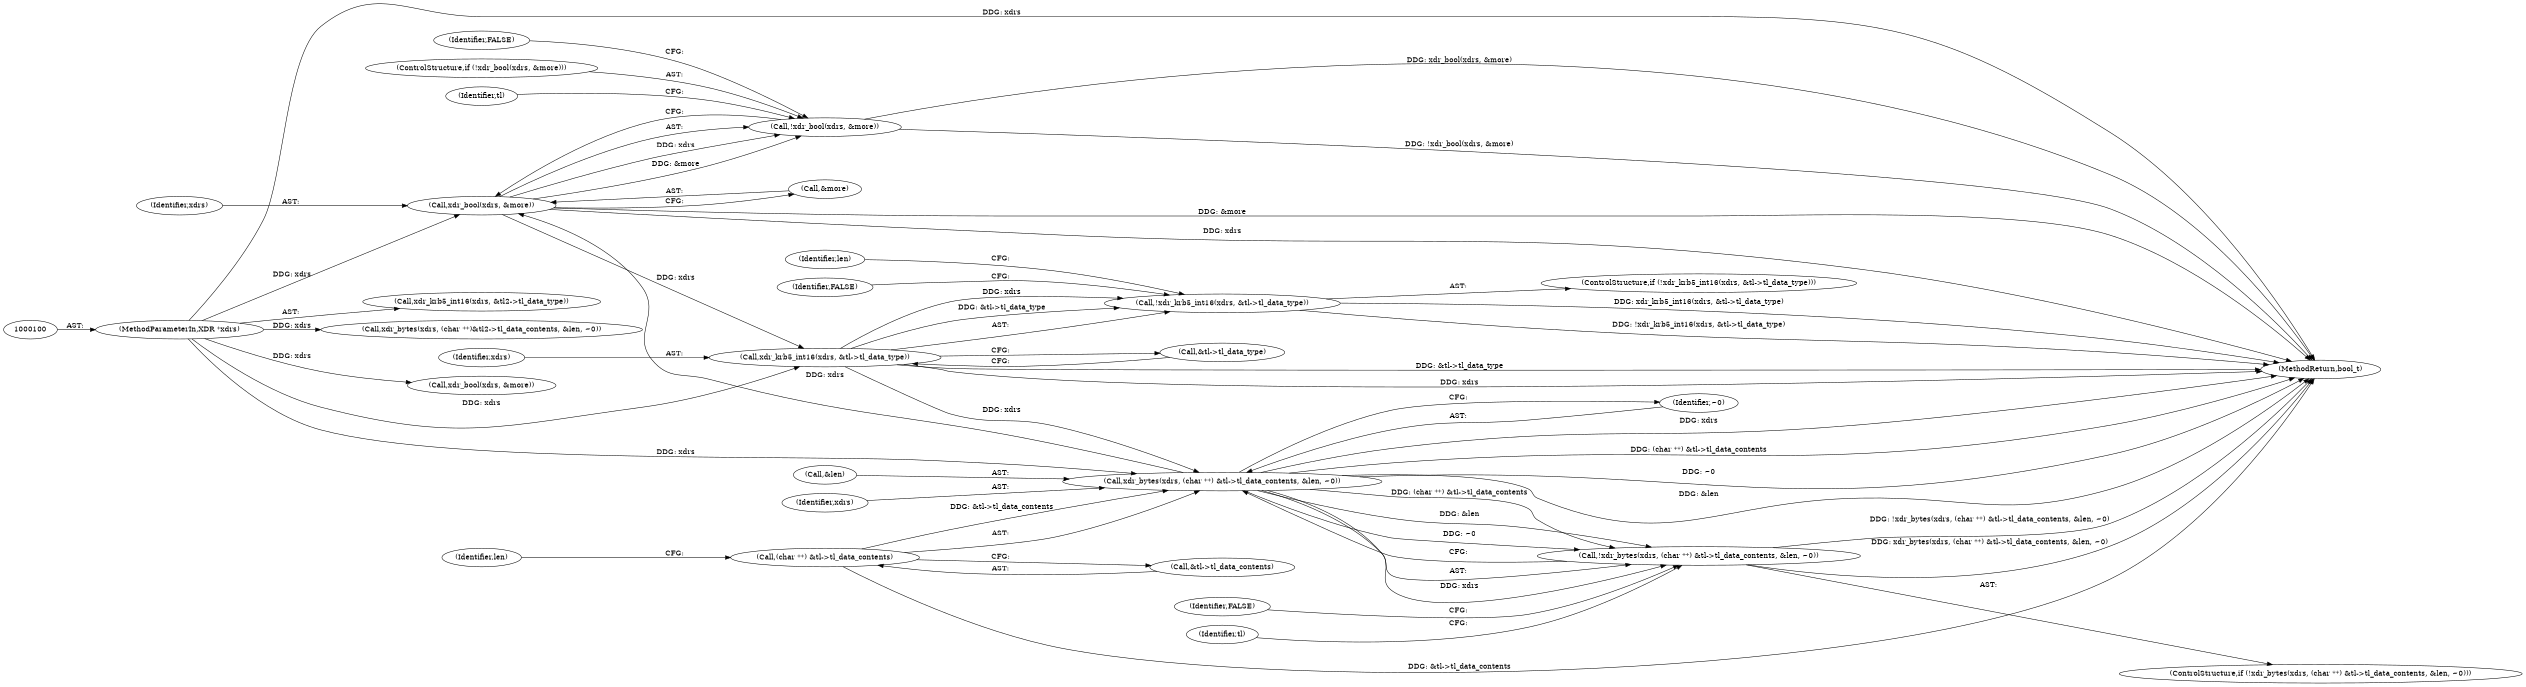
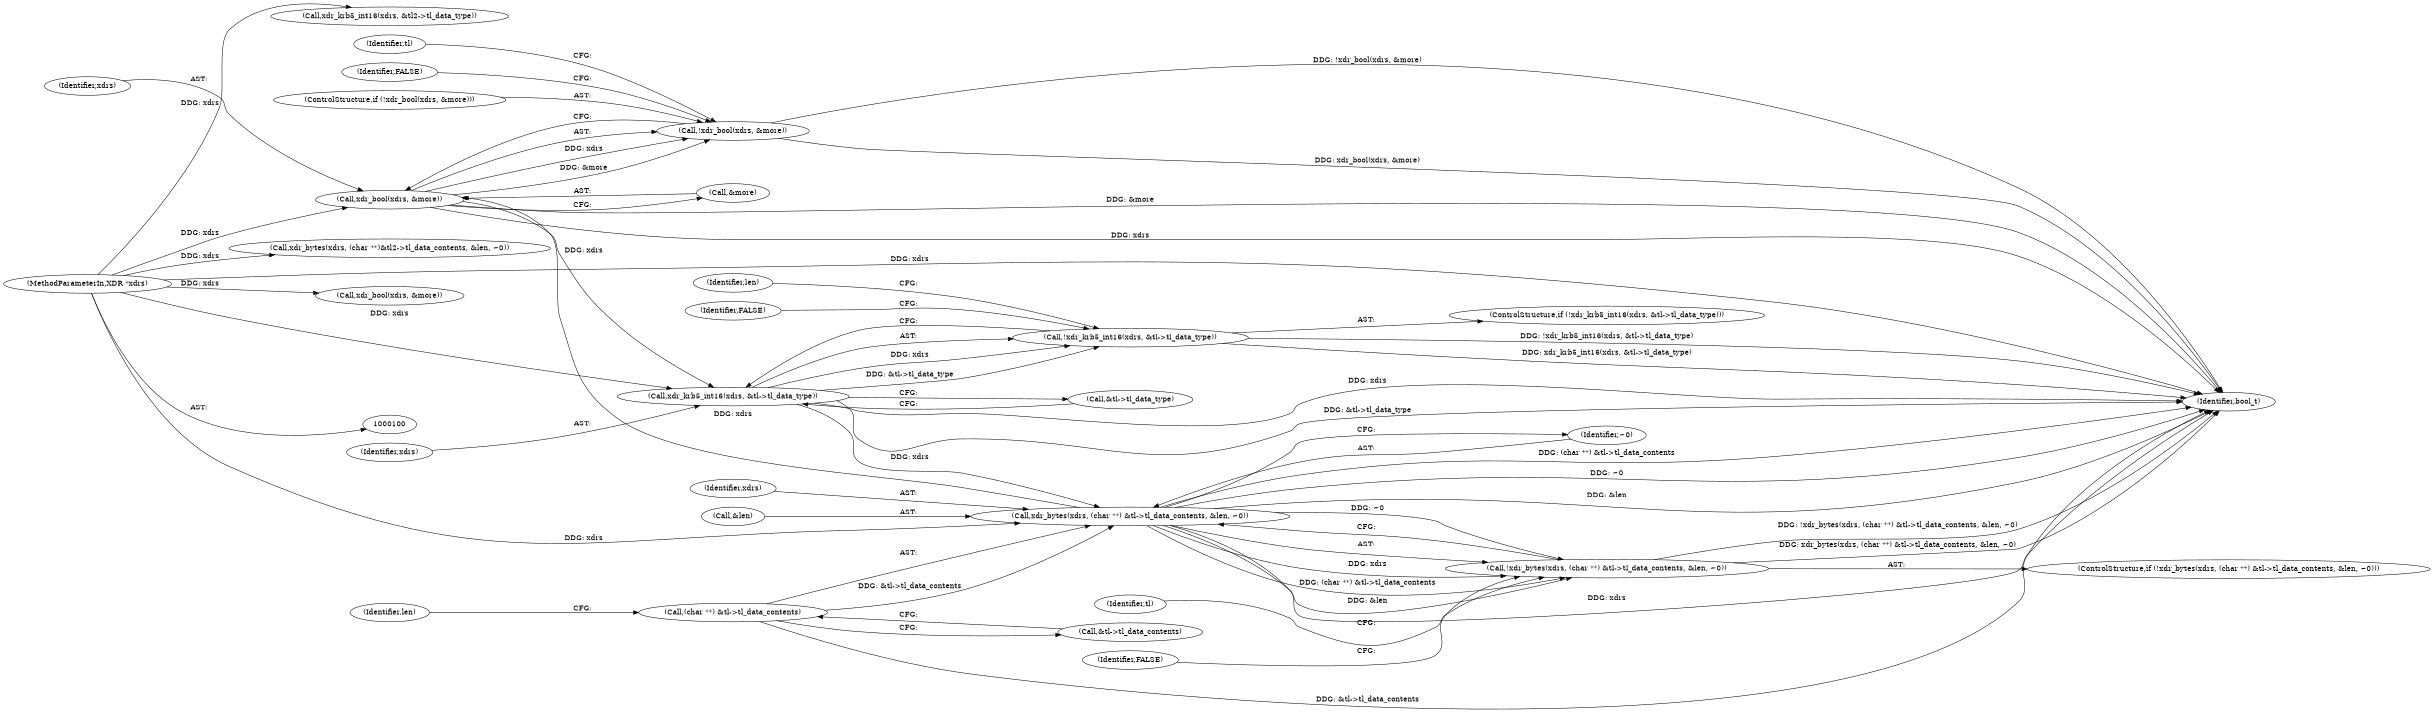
edge "(MethodParameterIn,XDR *xdrs)" -> "(Call,xdr_krb5_int16(xdrs, &tl2->tl_data_type))": label "AST: " -> "DDG: xdrs"
edge "(Call,!xdr_krb5_int16(xdrs, &tl->tl_data_type))" -> "(Call,xdr_krb5_int16(xdrs, &tl->tl_data_type))": added, label "CFG:"
edge "1000100" -> "(MethodParameterIn,XDR *xdrs)": reversed
node "(MethodReturn,bool_t)": label "(MethodReturn,bool_t)" -> "(Identifier,bool_t)"
edge "(Call,&tl->tl_data_contents)" -> "(Call,(char **) &tl->tl_data_contents)": label "AST: " -> "CFG: "
